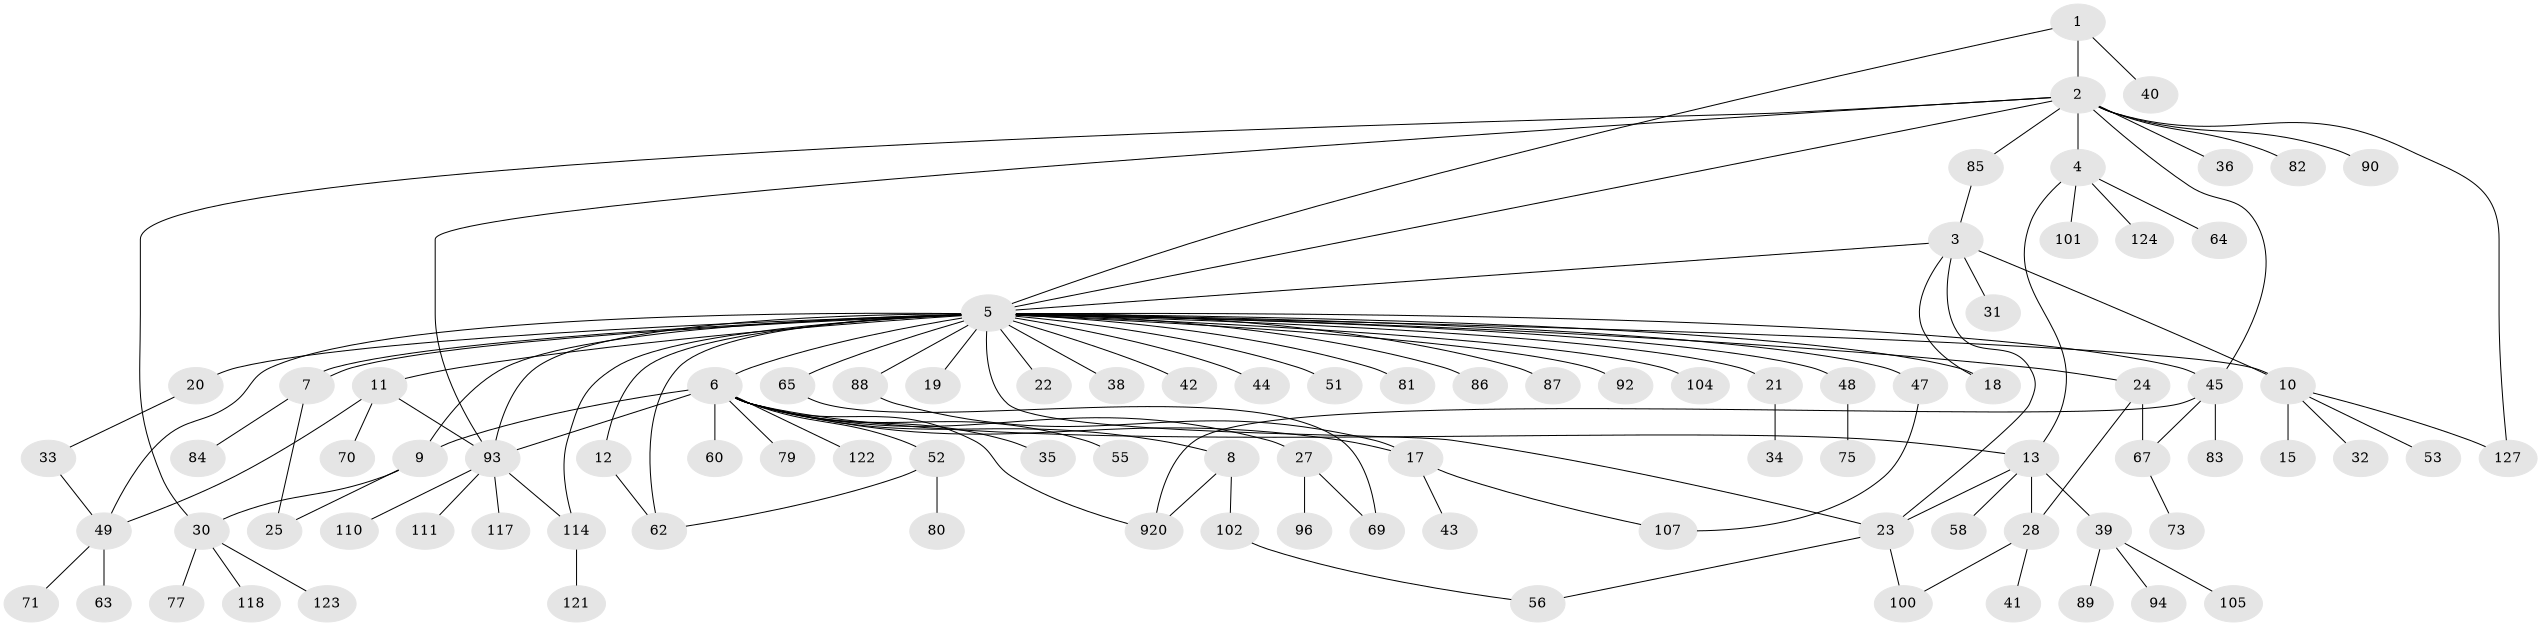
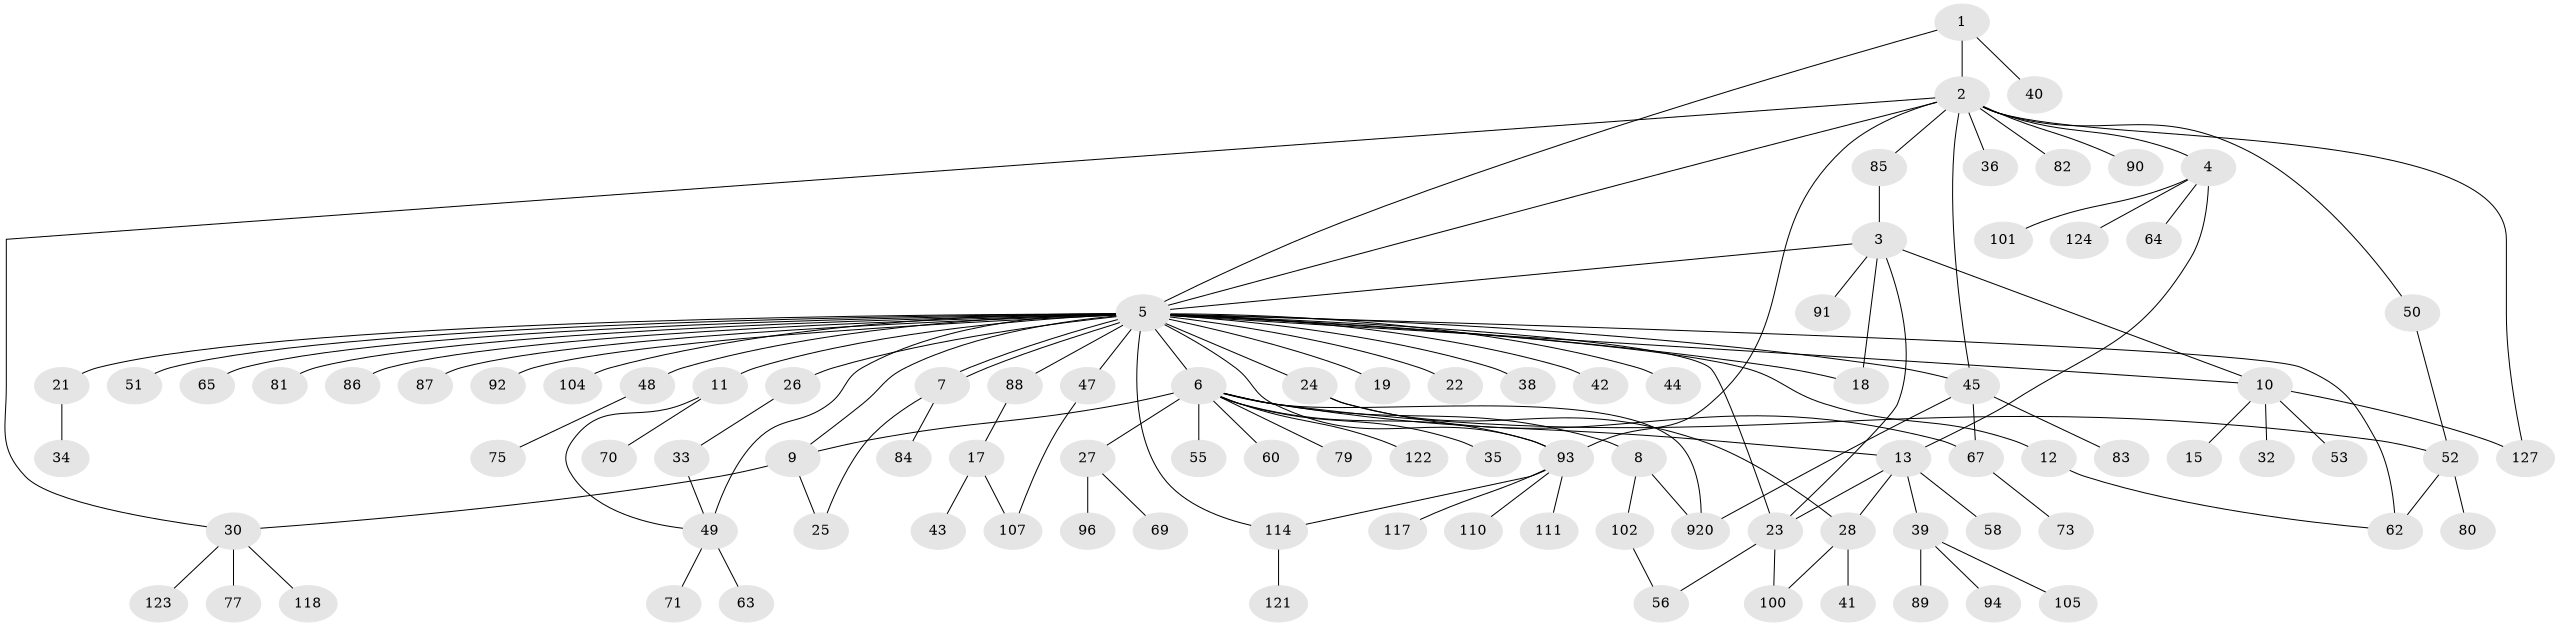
node "31": label "31" -> "91"
node "50": added
node "20": label "20" -> "26"
edge "65" -- "69": removed
edge "11" -- "93": removed
edge "6" -- "17": removed
